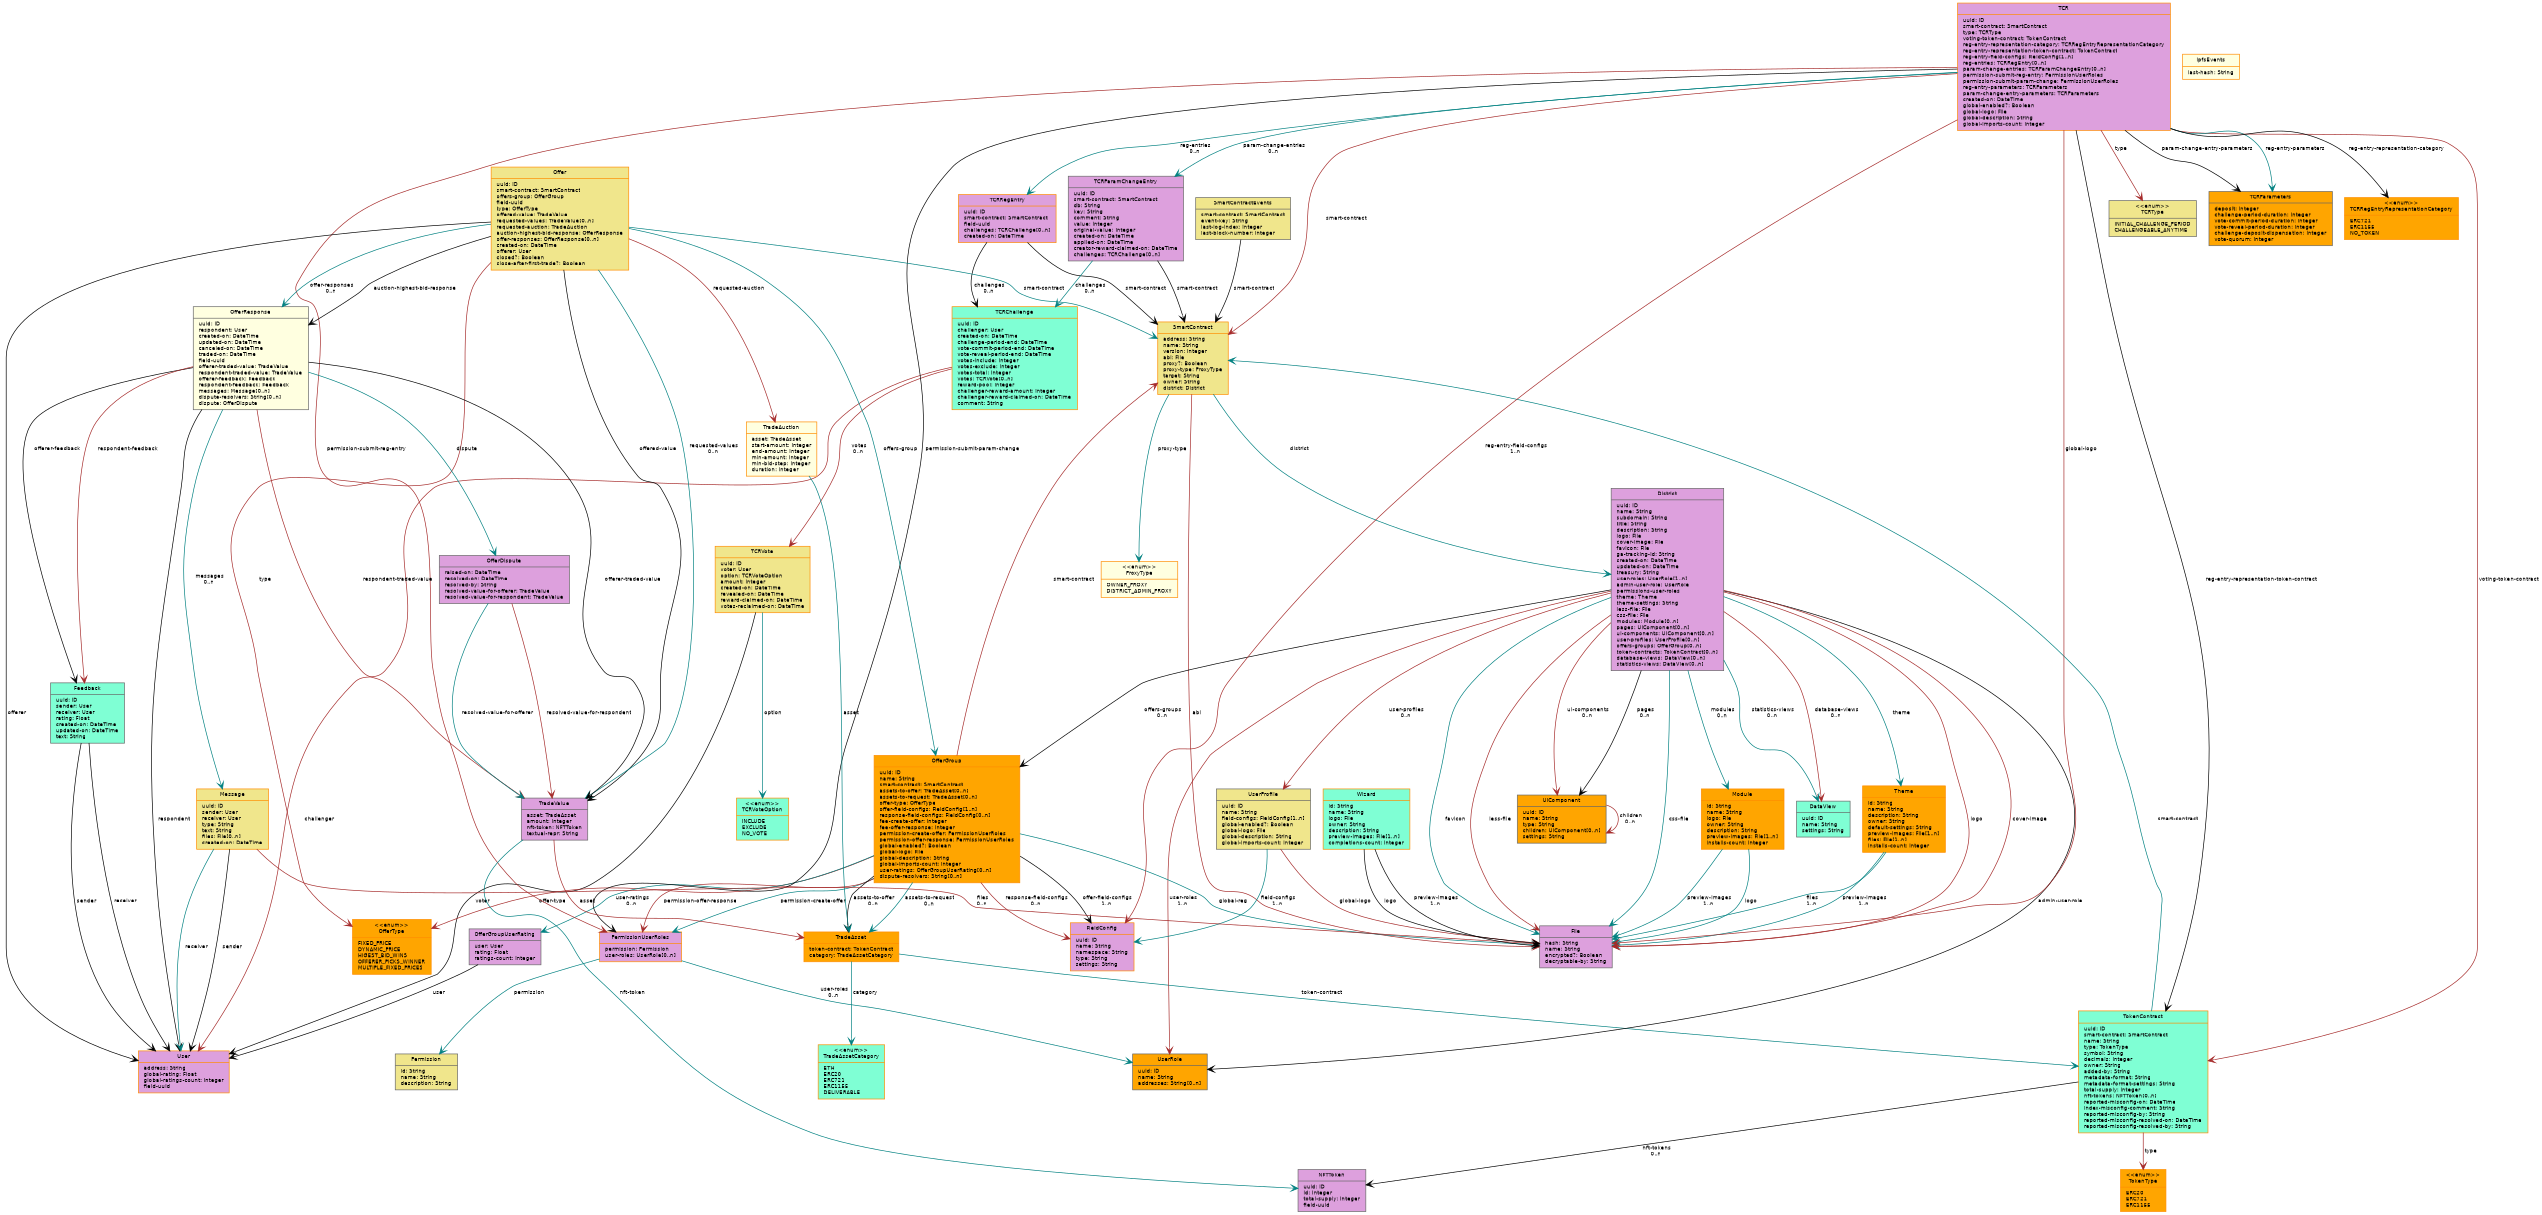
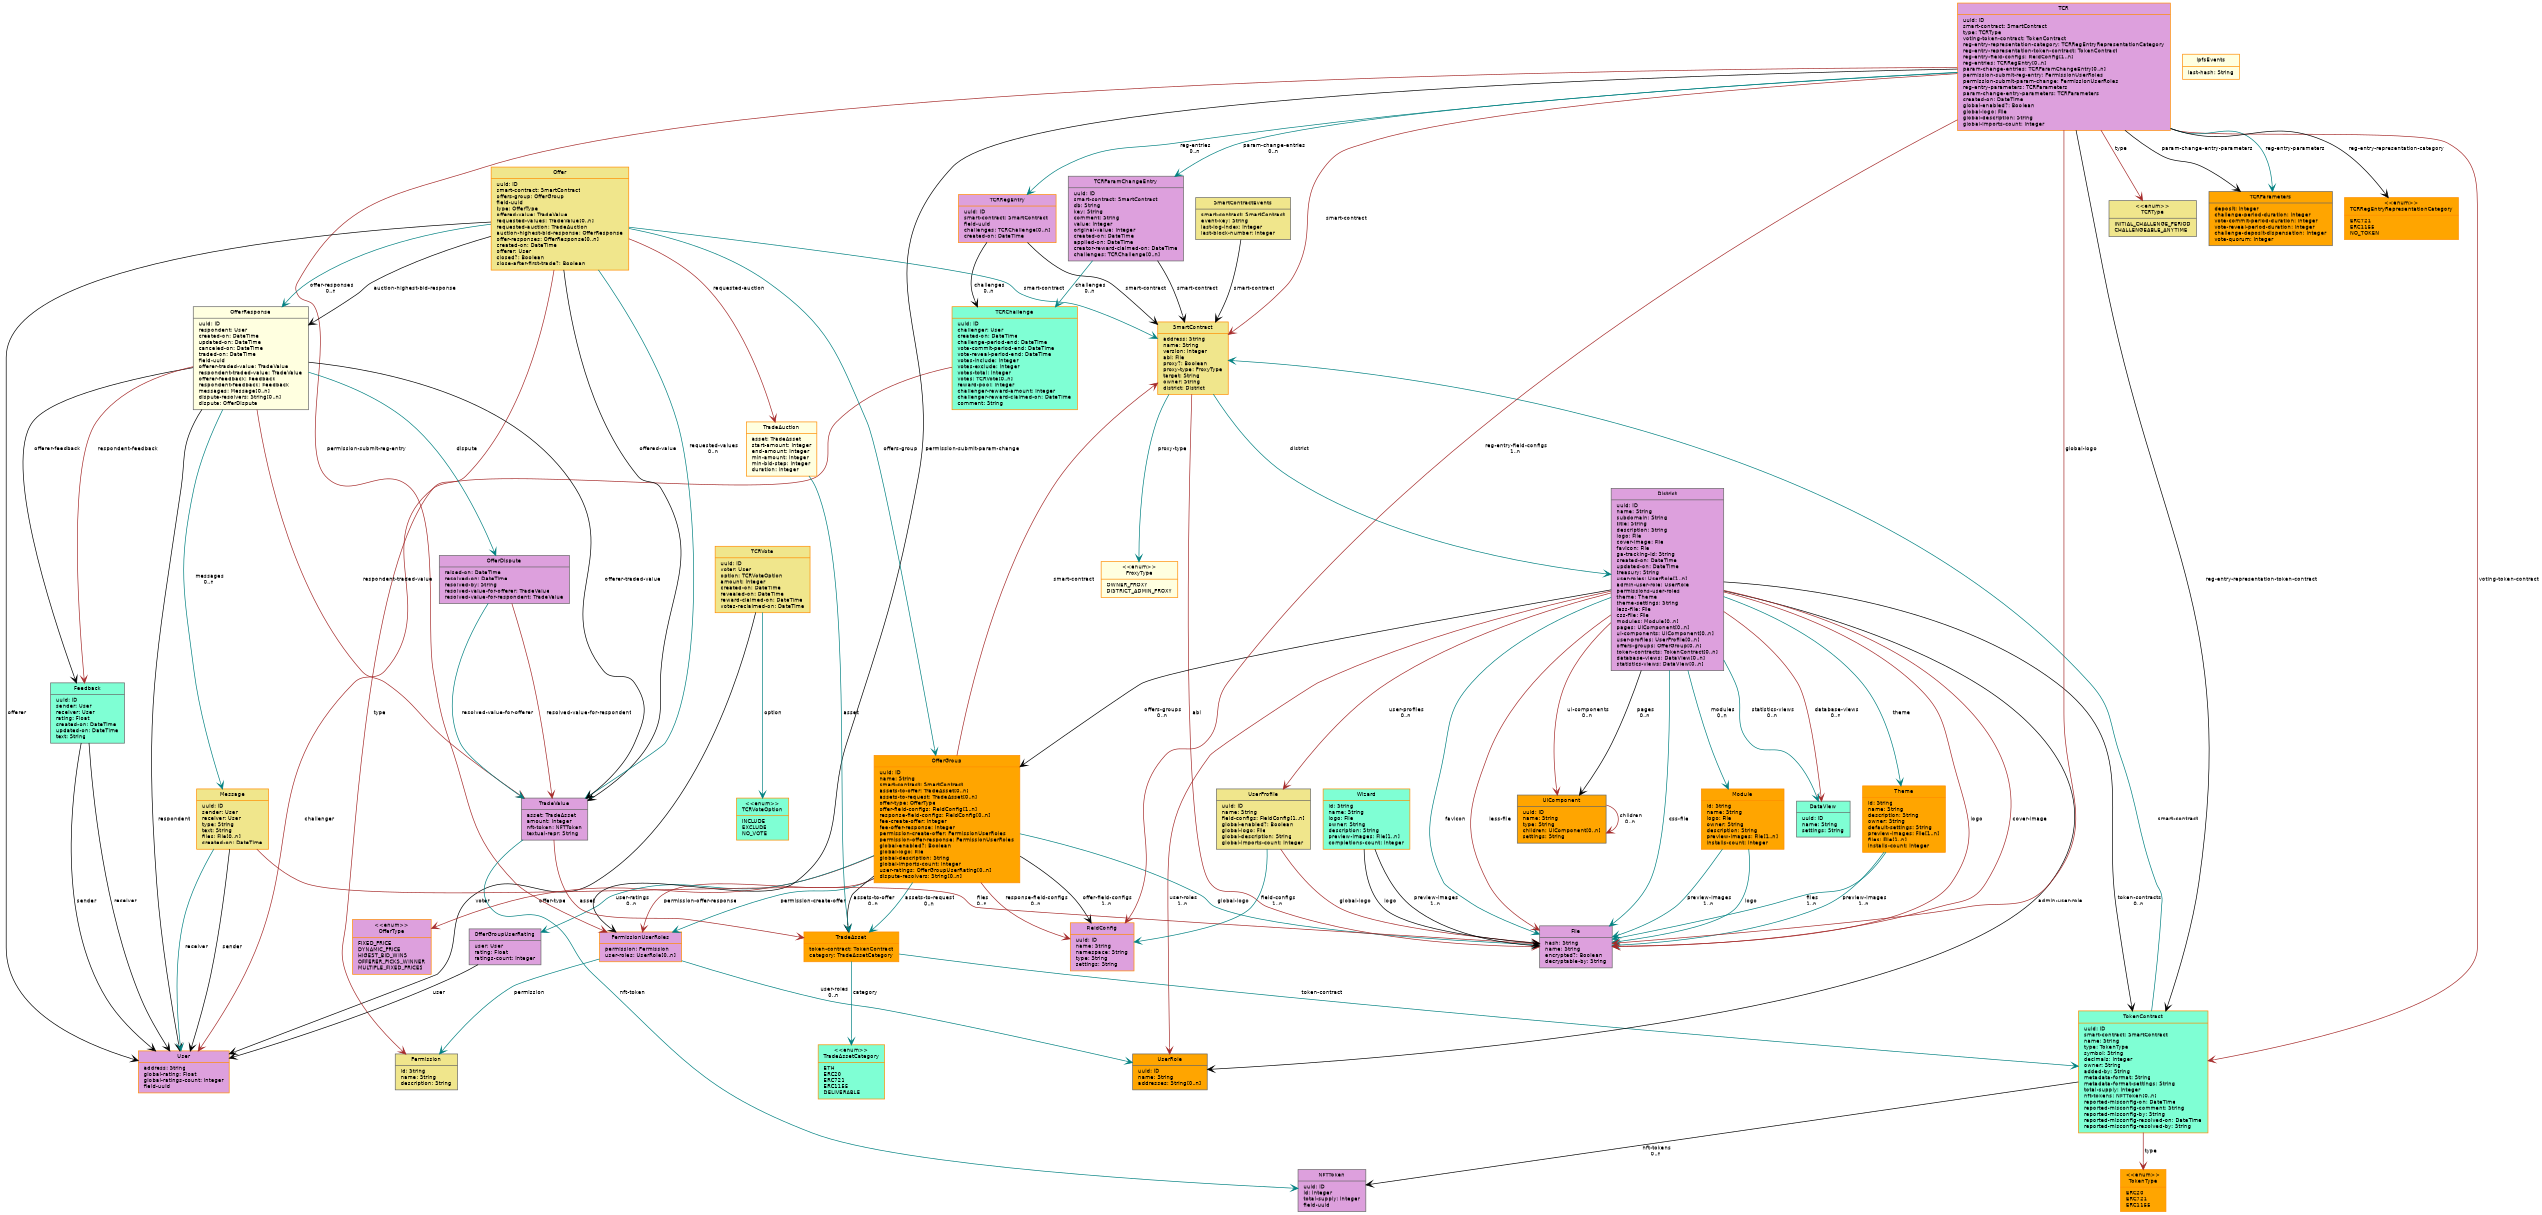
edge "TCRChallenge" -> "TCRVote": removed, label "votes 0..n"
edge "Offer" -> "OfferType": now "Offer" -> "Permission"
edge "District" -> "TokenContract": added, label "token-contracts 0..n"
edge "OfferGroup" -> "File": label " global-reg" -> " global-logo"
node "OfferType": fillcolor orange -> plum
node "TokenContract": text "index-misconfig-comment: String" -> "reported-misconfig-comment: String"
